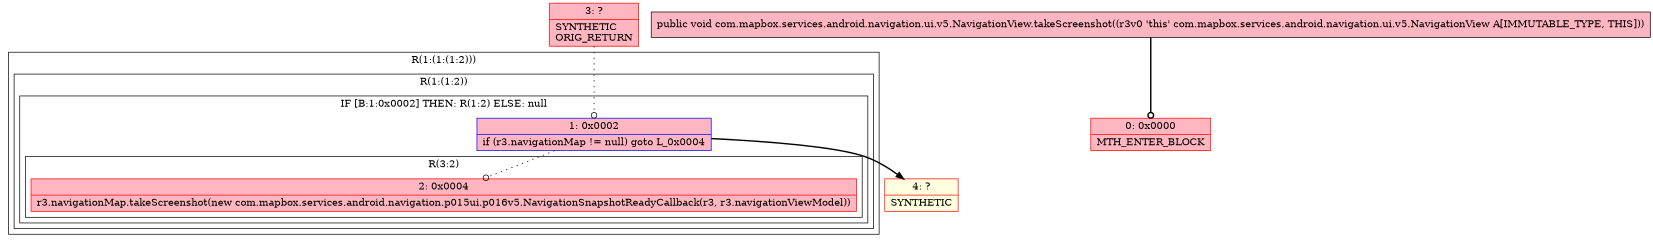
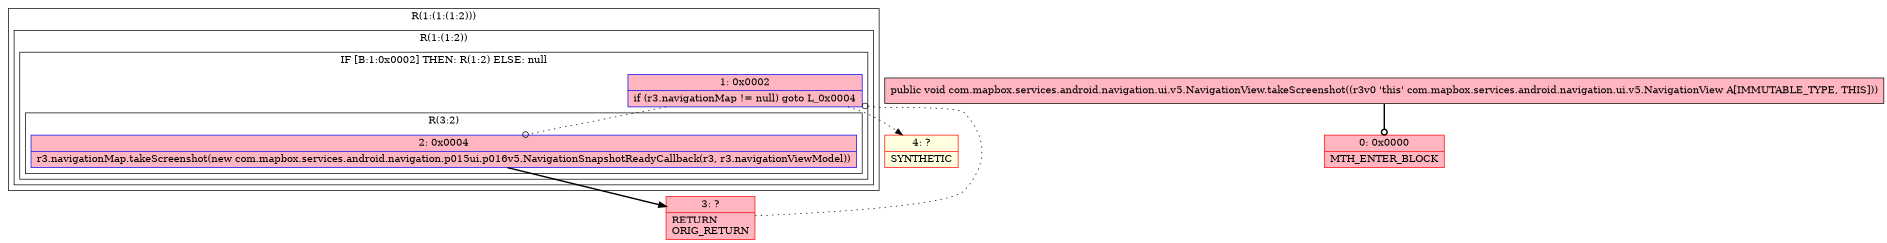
node "3: ?": text "SYNTHETIC" -> "RETURN"
edge "1: 0x0002" -> "4: ?": style bold -> dotted
node "2: 0x0004": color red -> blue
edge "2: 0x0004" -> "3: ?": added
